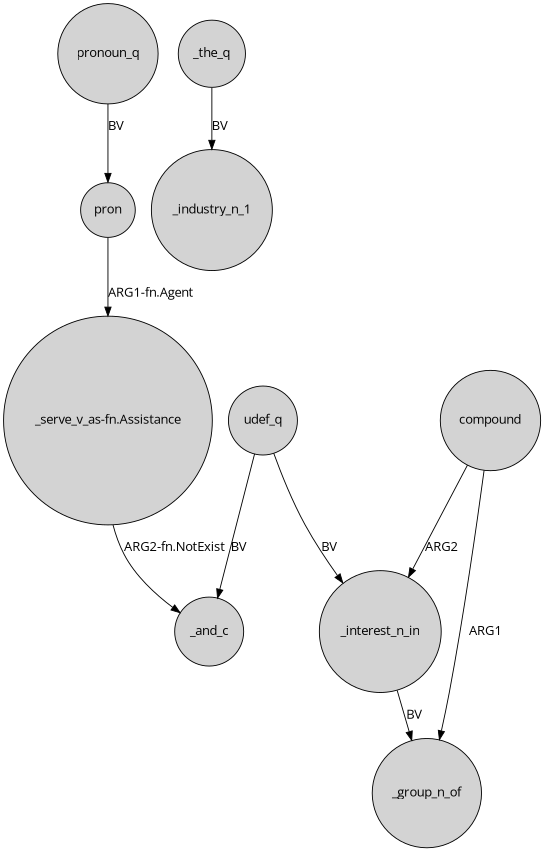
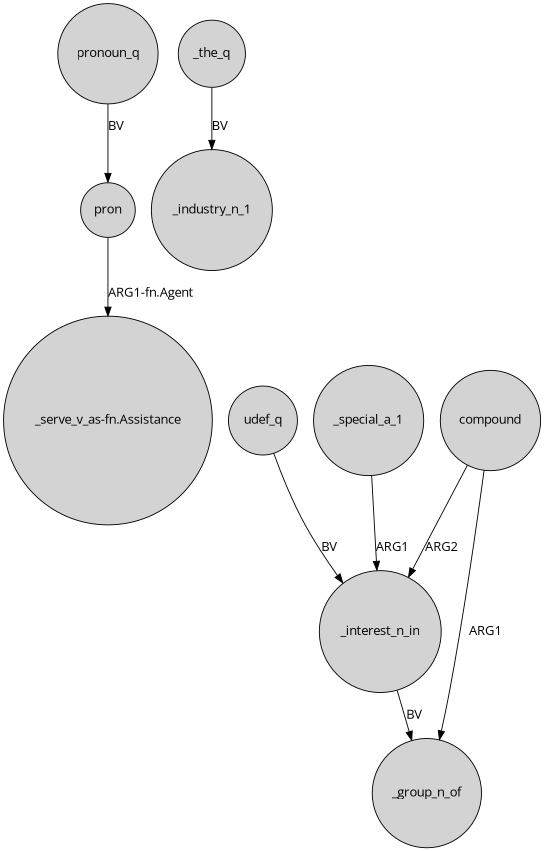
node "_special_a_1": added
node "_and_c": removed
